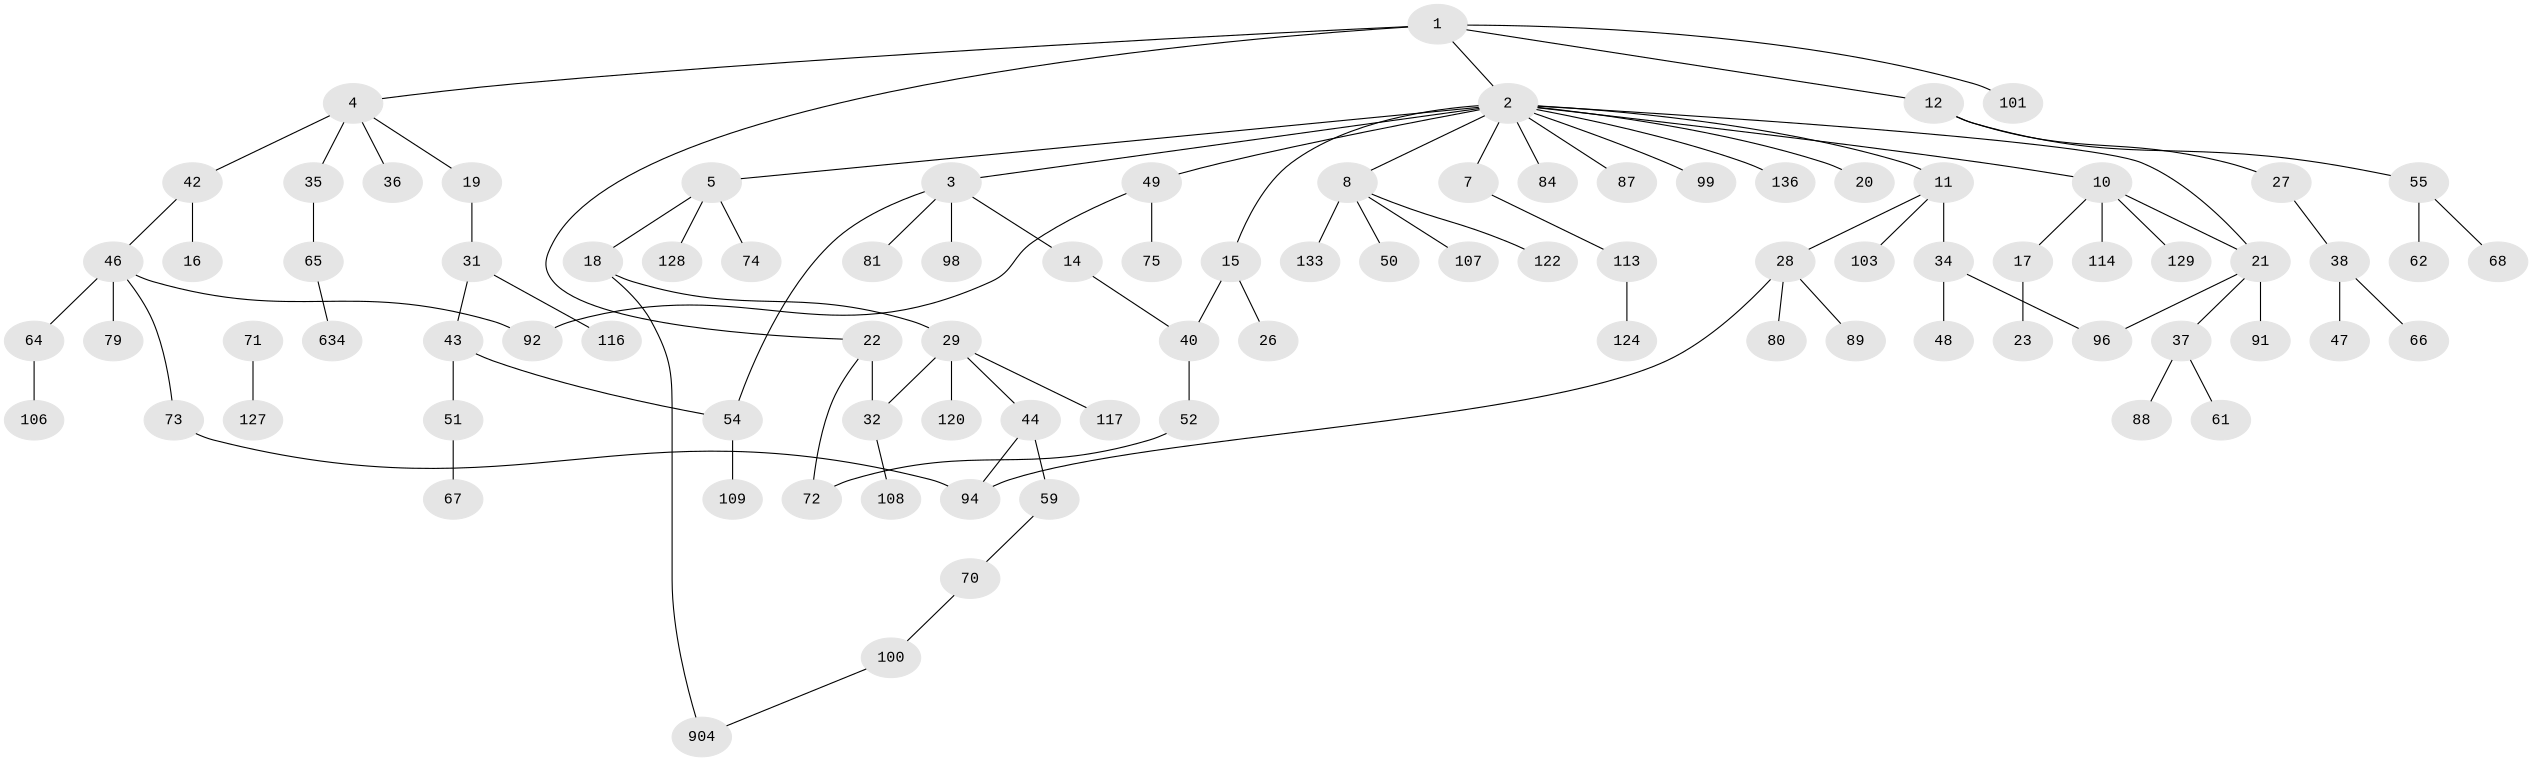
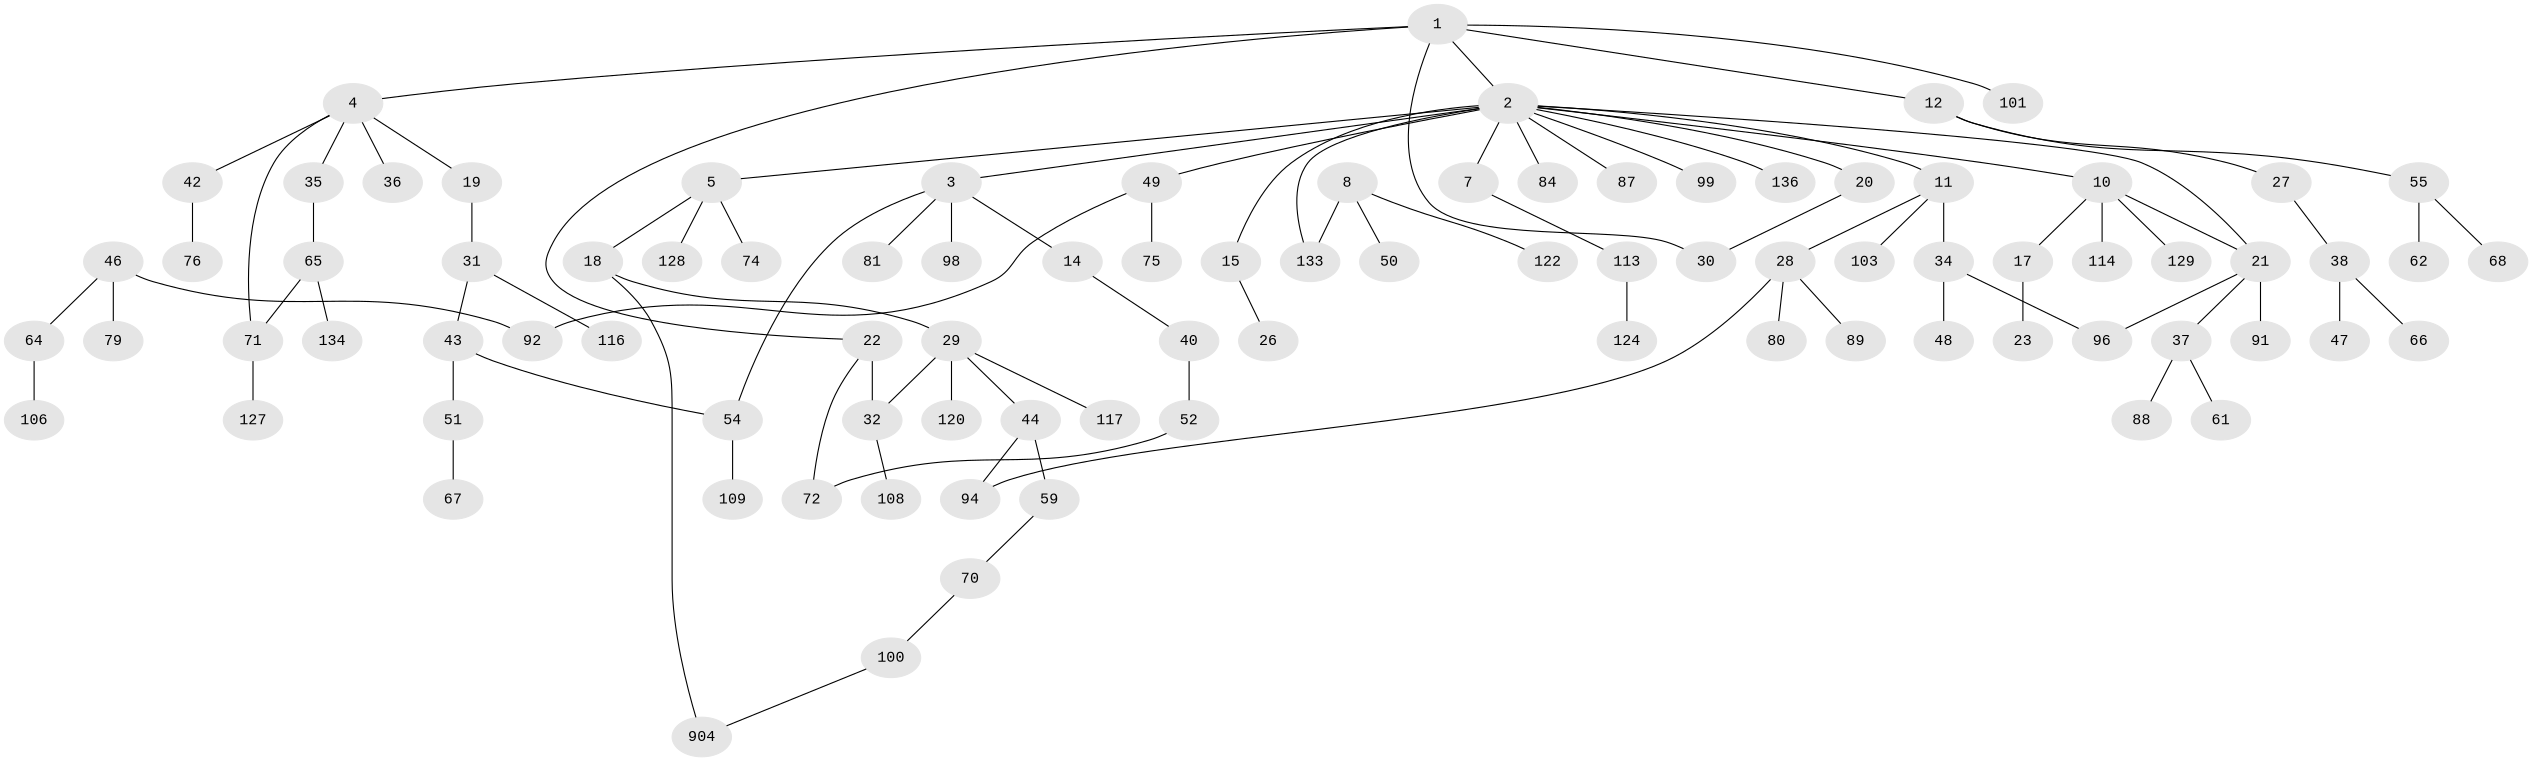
edge "2" -- "8": now "2" -- "133"
edge "4" -- "71": added
edge "42" -- "46": removed
node "16": label "16" -> "76"
node "107": removed
node "30": added
edge "65" -- "71": added
edge "15" -- "40": removed
node "634": label "634" -> "134"
node "73": removed
